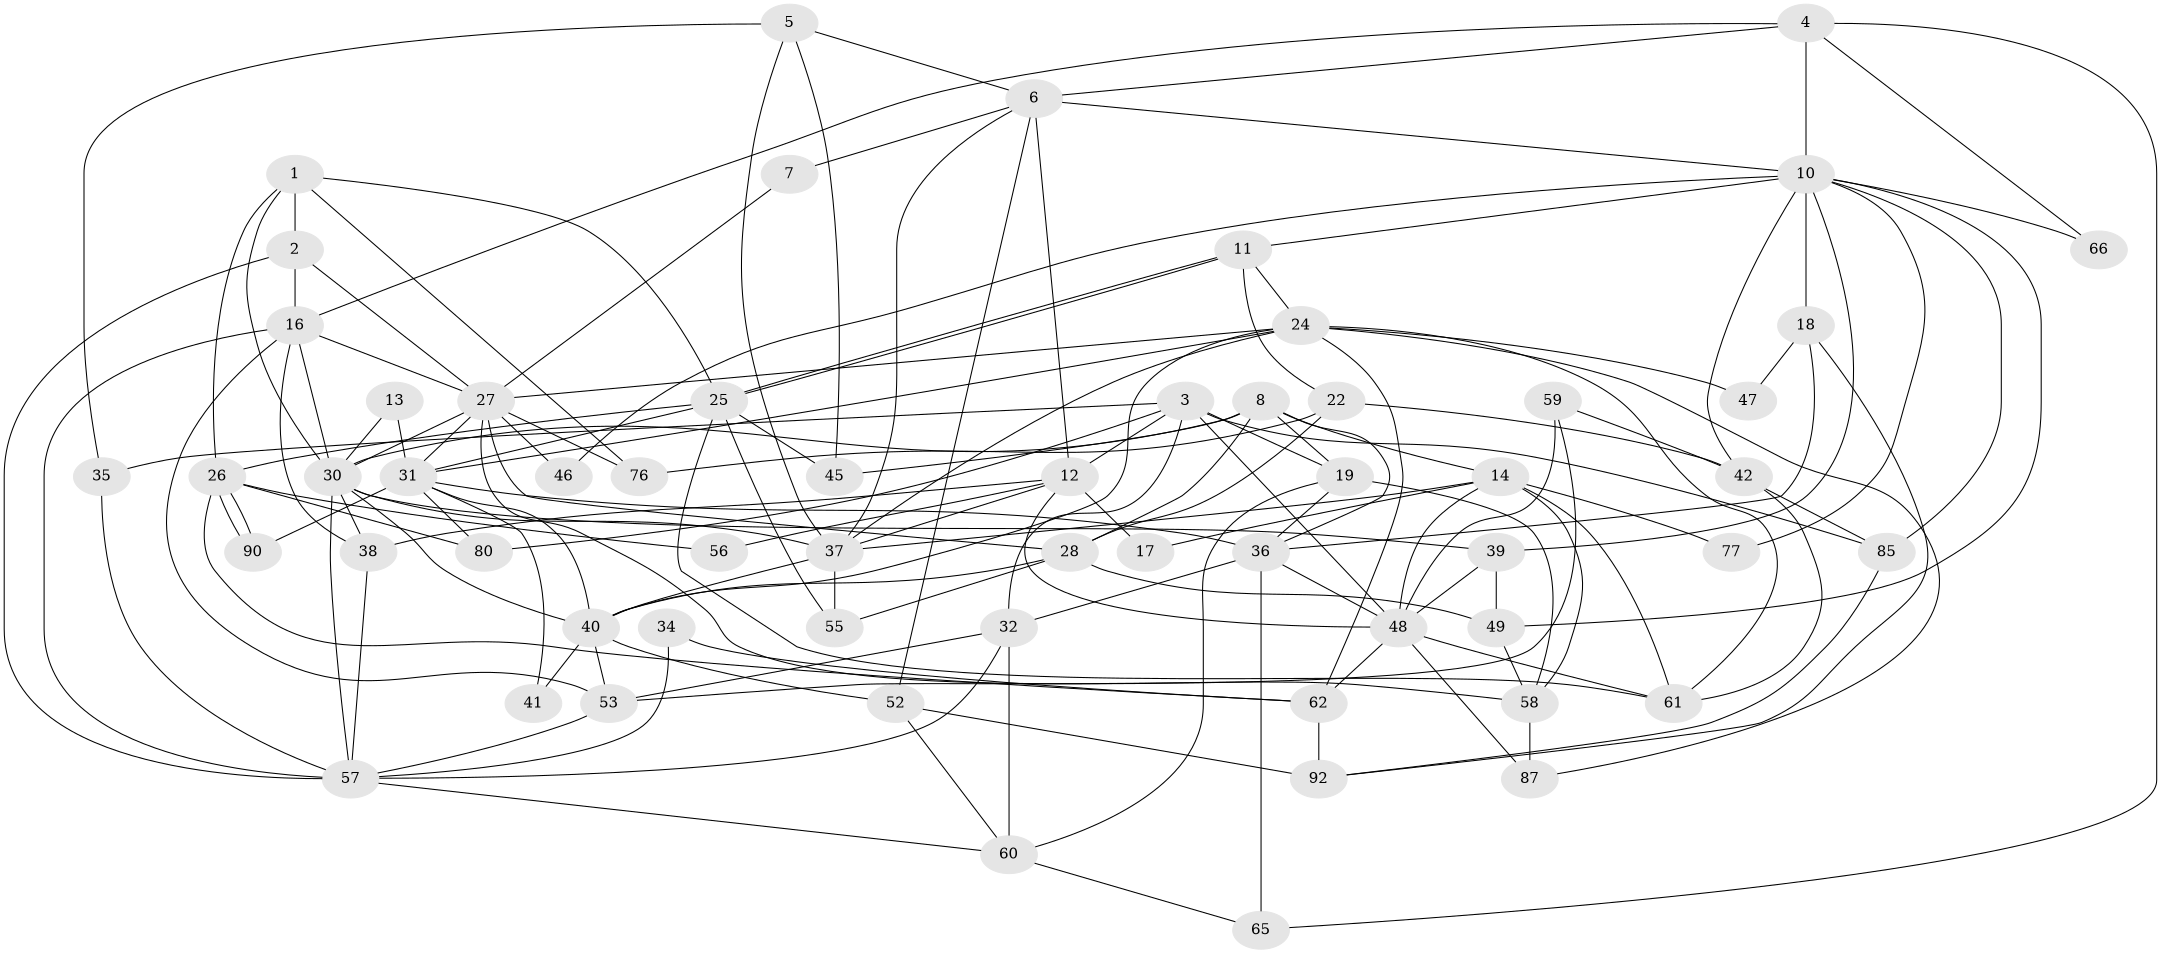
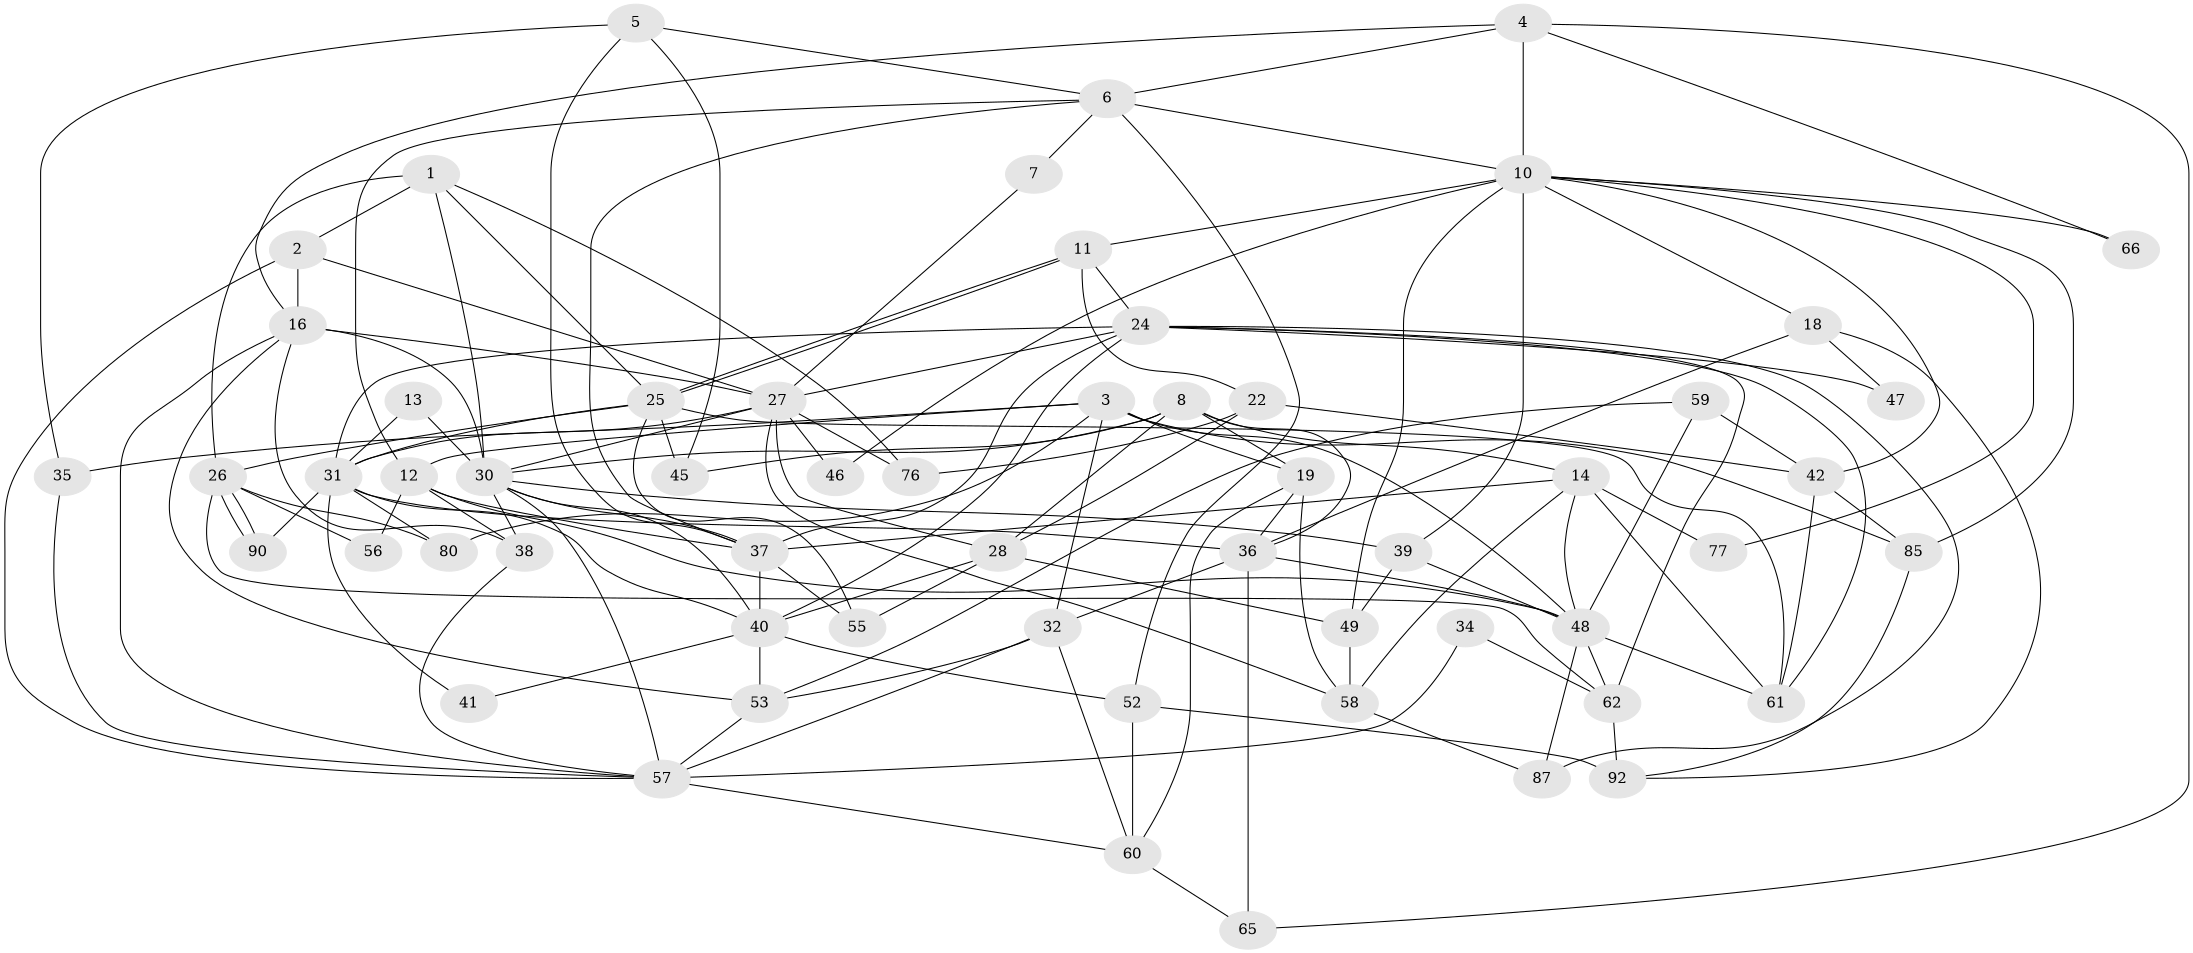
node "17": removed
